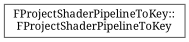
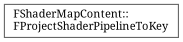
node "FProjectShaderPipelineToKey:: FProjectShaderPipelineToKey": label "FProjectShaderPipelineToKey:: FProjectShaderPipelineToKey" -> "FShaderMapContent:: FProjectShaderPipelineToKey"
